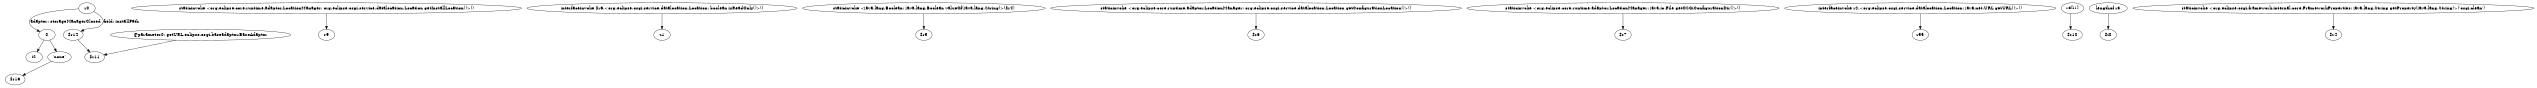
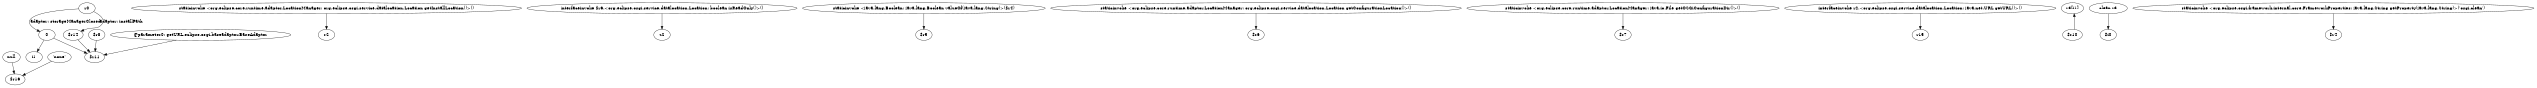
node "lengthof r3": label "lengthof r3" -> "clean r3"
edge "r3[i1]" -> "$r10": reversed
edge "r0" -> "$r14": label "field: installPath" -> "adaptor: installPath"
node "$r8": added
node "r9": label "r9" -> "r2"
node "z1": label "z1" -> "z2"
node "r55": label "r55" -> "r15"
edge "0" -> "'none'": now "0" -> "$r11"
node "null": added
node "i2": label "i2" -> "i1"
